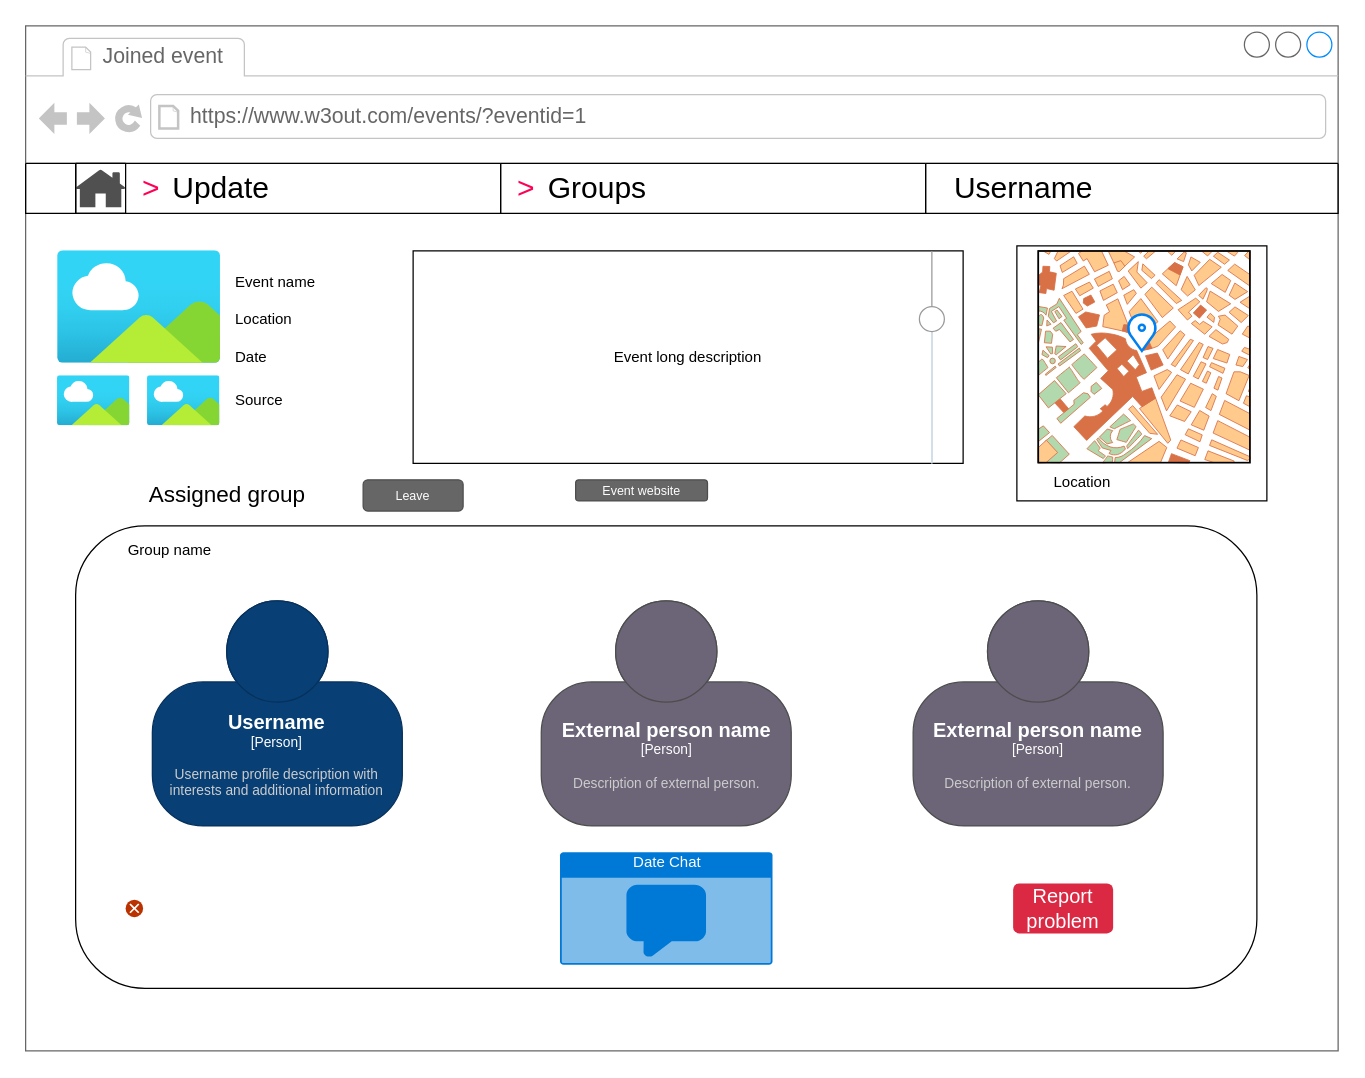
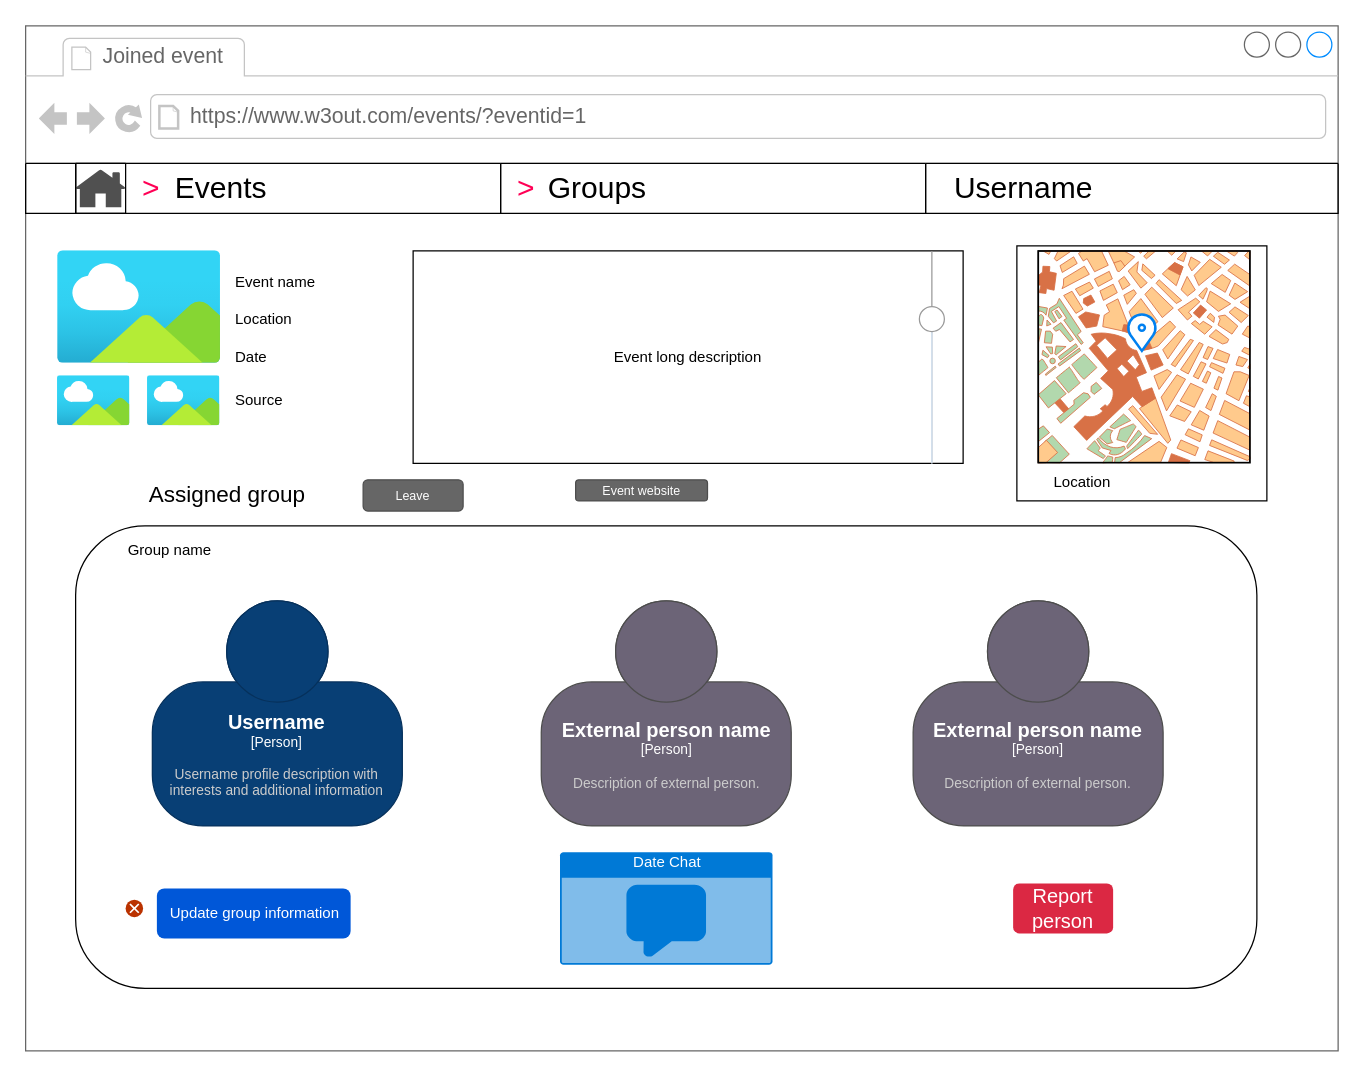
node "Update": label "Update" -> "Events"
node "Report problem": label "Report problem" -> "Report person"
node "Update group information": added
